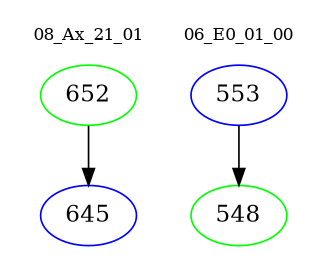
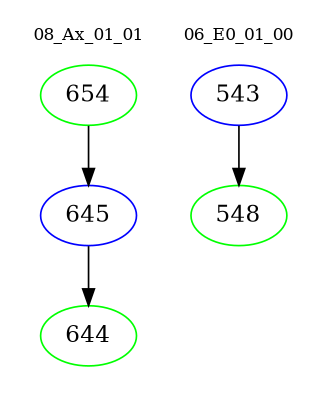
cluster "08_Ax_21_01": label "08_Ax_21_01" -> "08_Ax_01_01"
node "652": label "652" -> "654"
node "553": label "553" -> "543"
node "644": added
